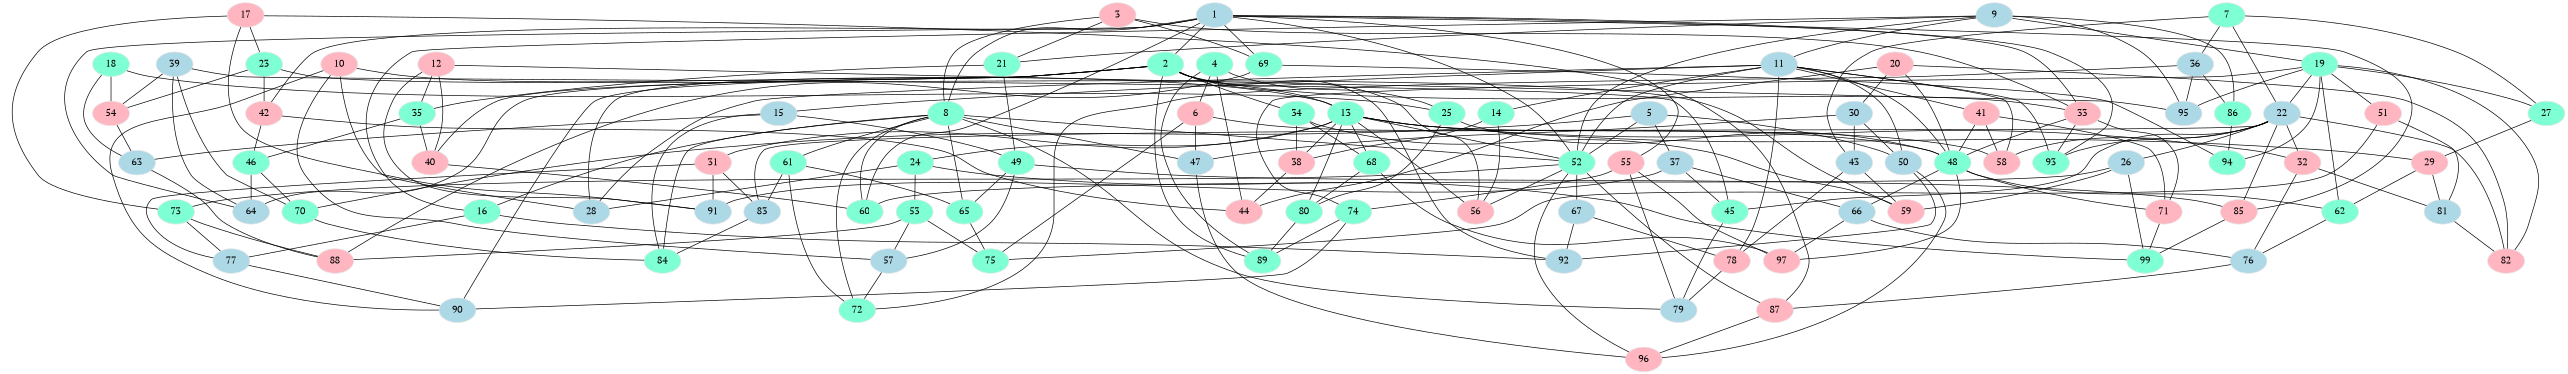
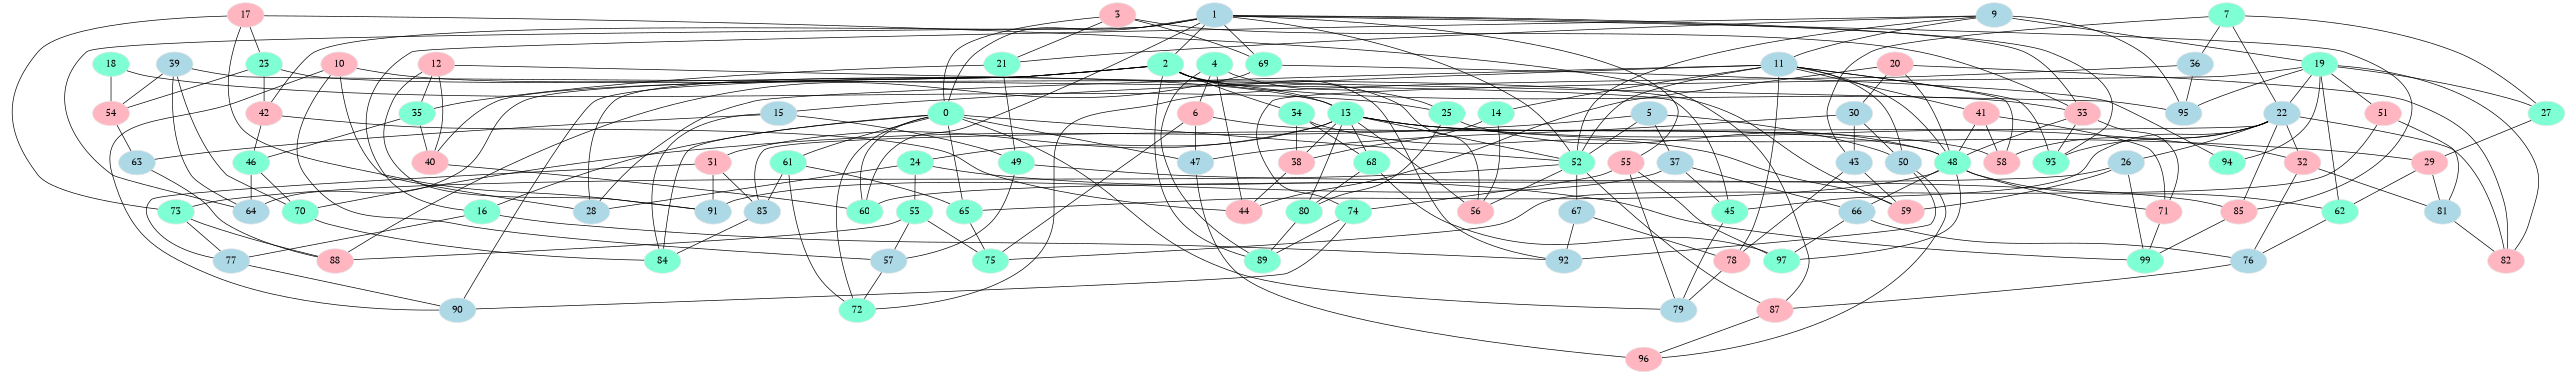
node "8": label "8" -> "0"
node "86": removed
edge "18" -- "63": removed
edge "49" -- "65": now "48" -- "65"
node "97": fillcolor lightpink -> aquamarine
edge "52" -- "96": removed
